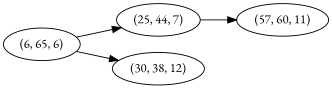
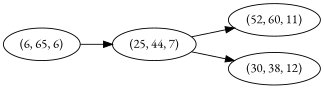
node "(57, 60, 11)": label "(57, 60, 11)" -> "(52, 60, 11)"
edge "(6, 65, 6)" -> "(30, 38, 12)": now "(25, 44, 7)" -> "(30, 38, 12)"
